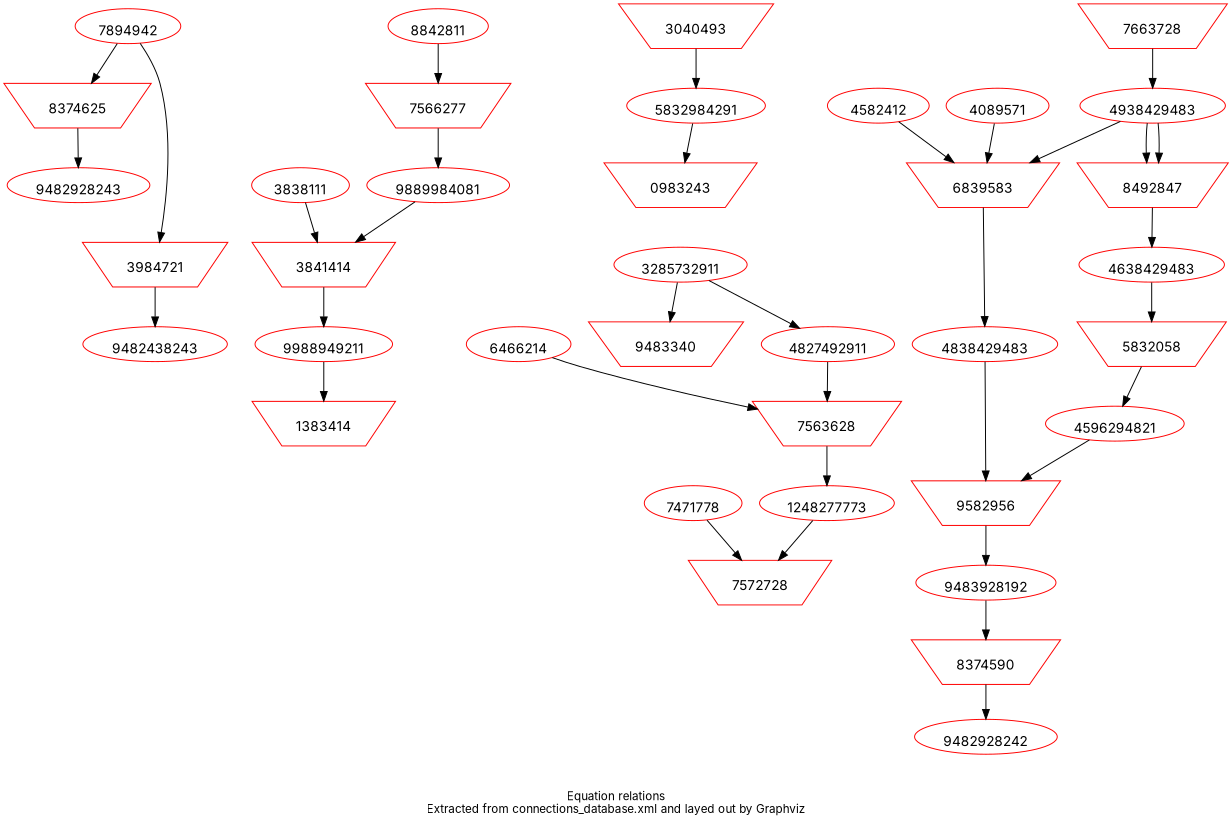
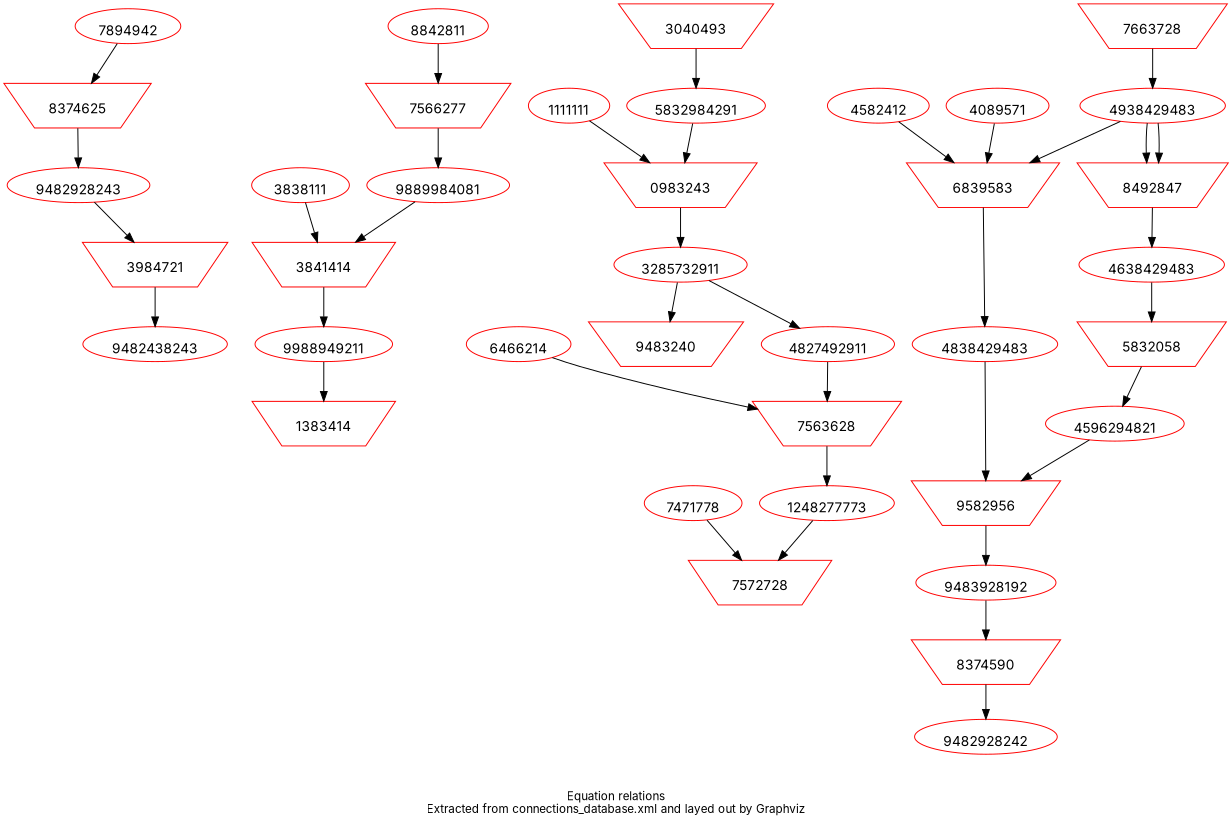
node "1111111": added
edge "7894942" -> "3984721": now "9482928243" -> "3984721"
edge "0983243" -> "3285732911": added
node "9483340": label "9483340" -> "9483240"
